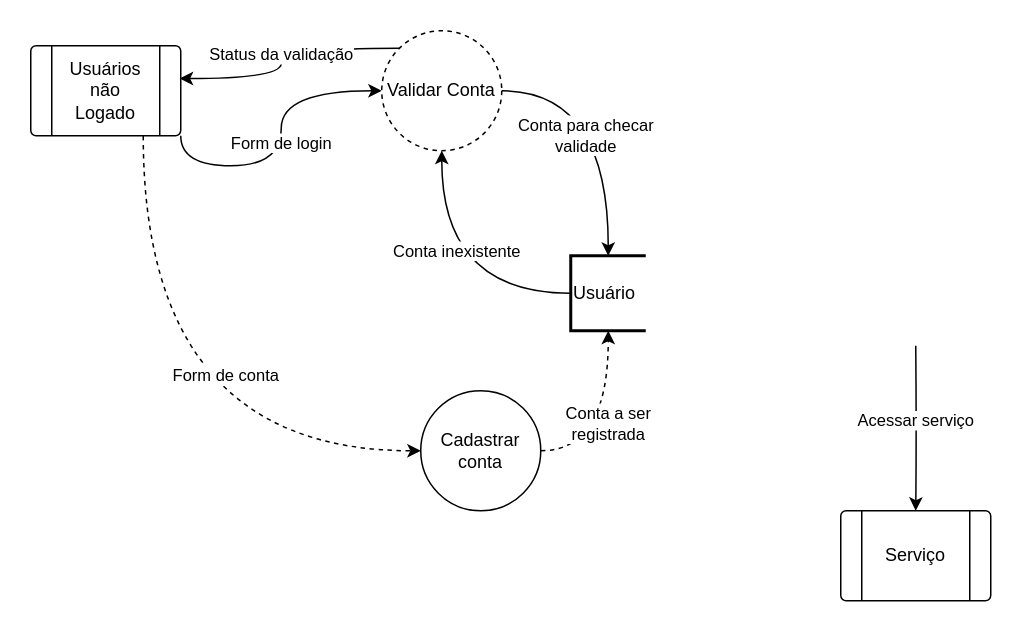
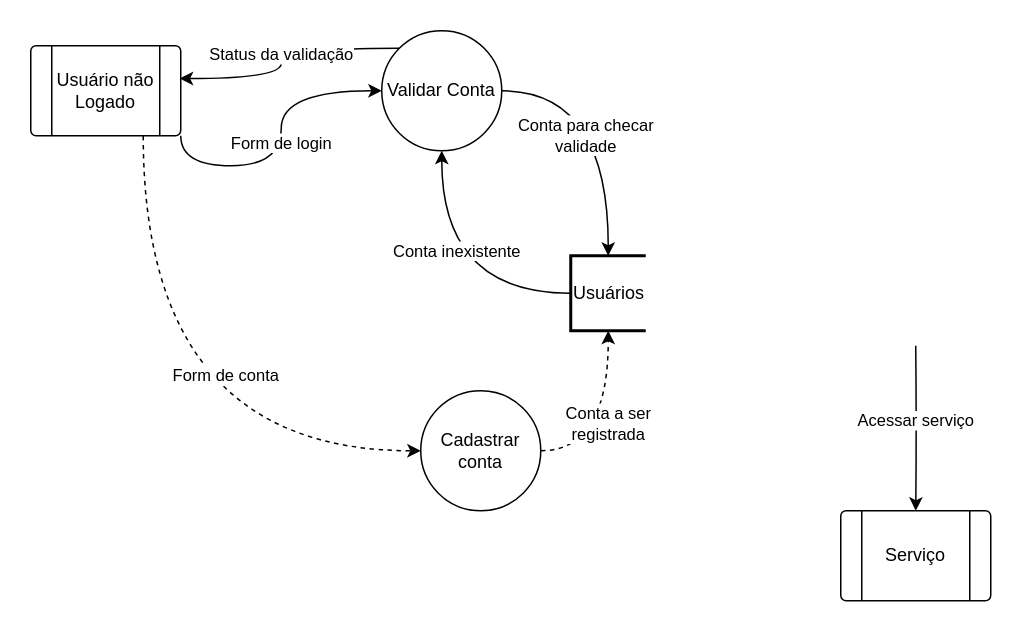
node "Usuários não Logado": label "Usuários não Logado" -> "Usuário não Logado"
node "Validar Conta": style dashed -> solid
node "Usuário": label "Usuário" -> "Usuários"
